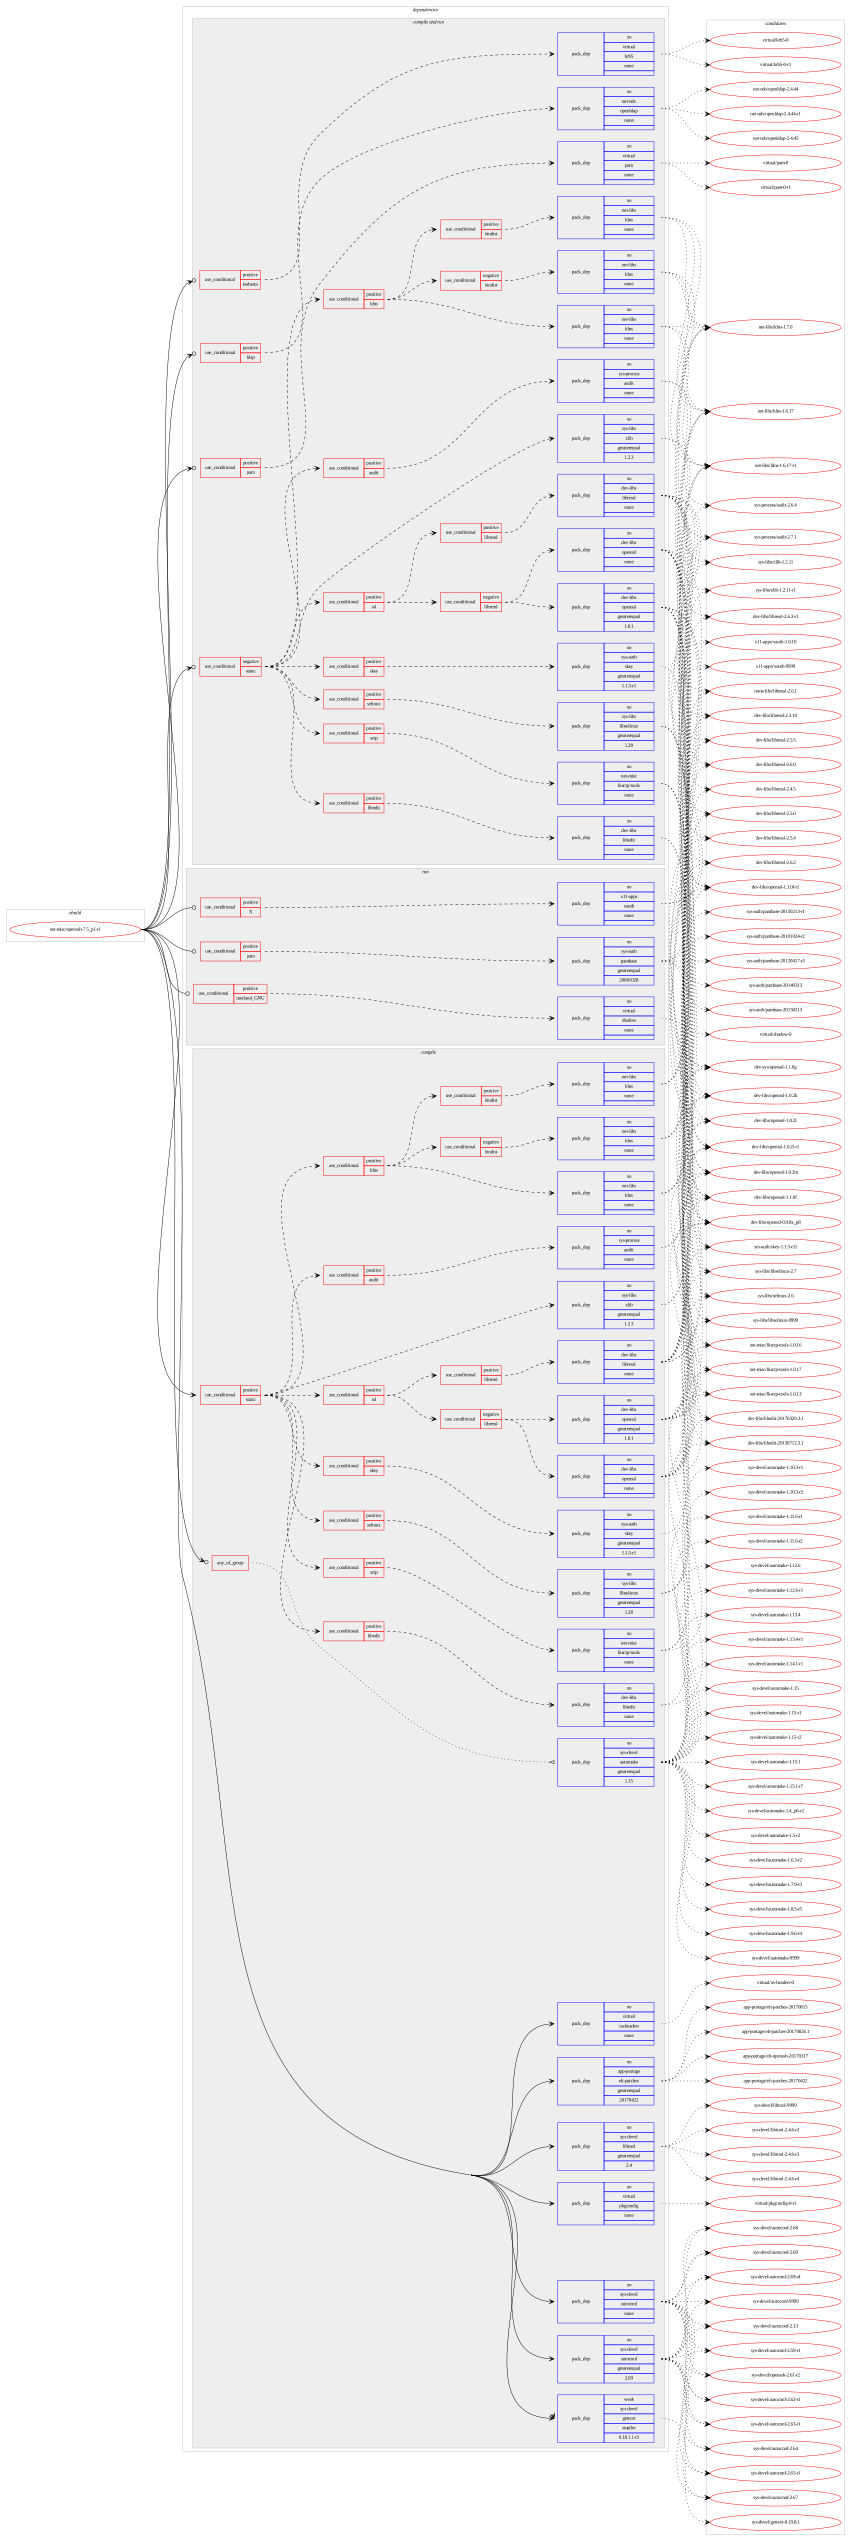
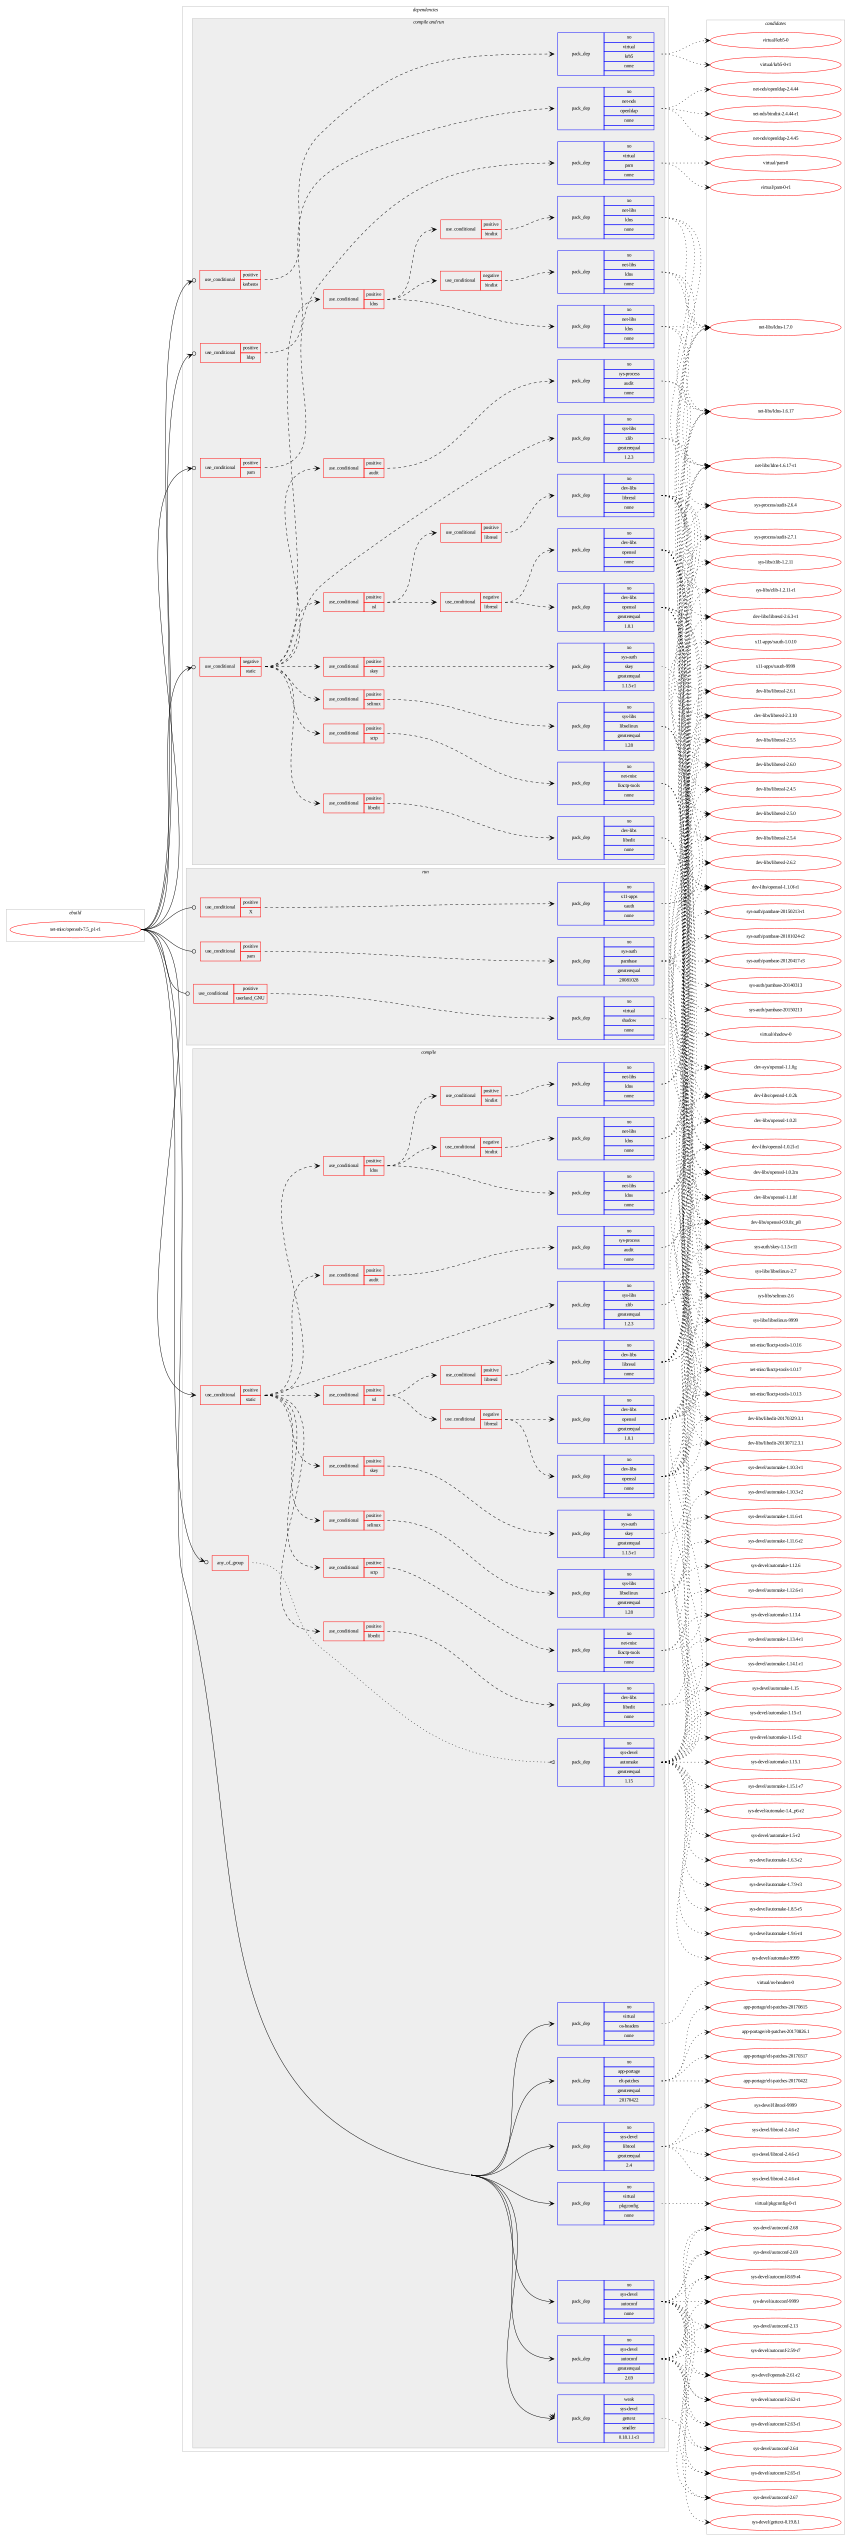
node "net-nds/openldap-2.4.44-r1": label "net-nds/openldap-2.4.44-r1" -> "net-nds/bindist-2.4.44-r1"
node "none-libs/libressl-2.6.1": label "none-libs/libressl-2.6.1" -> "dev-libs/libressl-2.6.1"
node "app-portage/elt-openssh-20170317": label "app-portage/elt-openssh-20170317" -> "app-portage/elt-patches-20170317"
node "sys-devel/autoconf-2.69-r4": label "sys-devel/autoconf-2.69-r4" -> "sys-devel/autoconf-8.69-r4"
node "sys-devel/autoconf-2.59-r1": label "sys-devel/autoconf-2.59-r1" -> "sys-devel/autoconf-2.59-r7"
